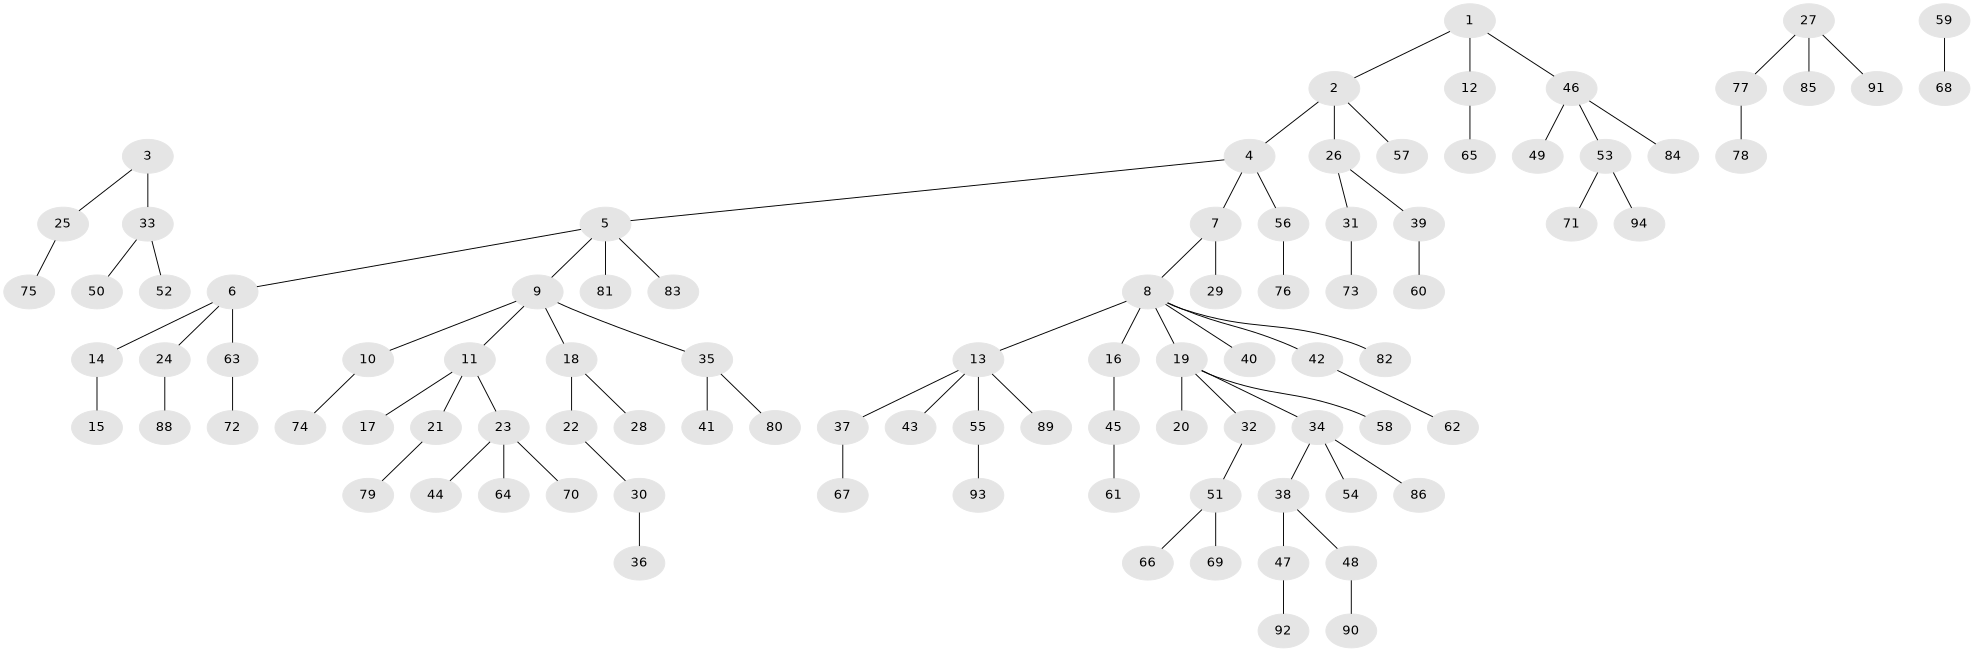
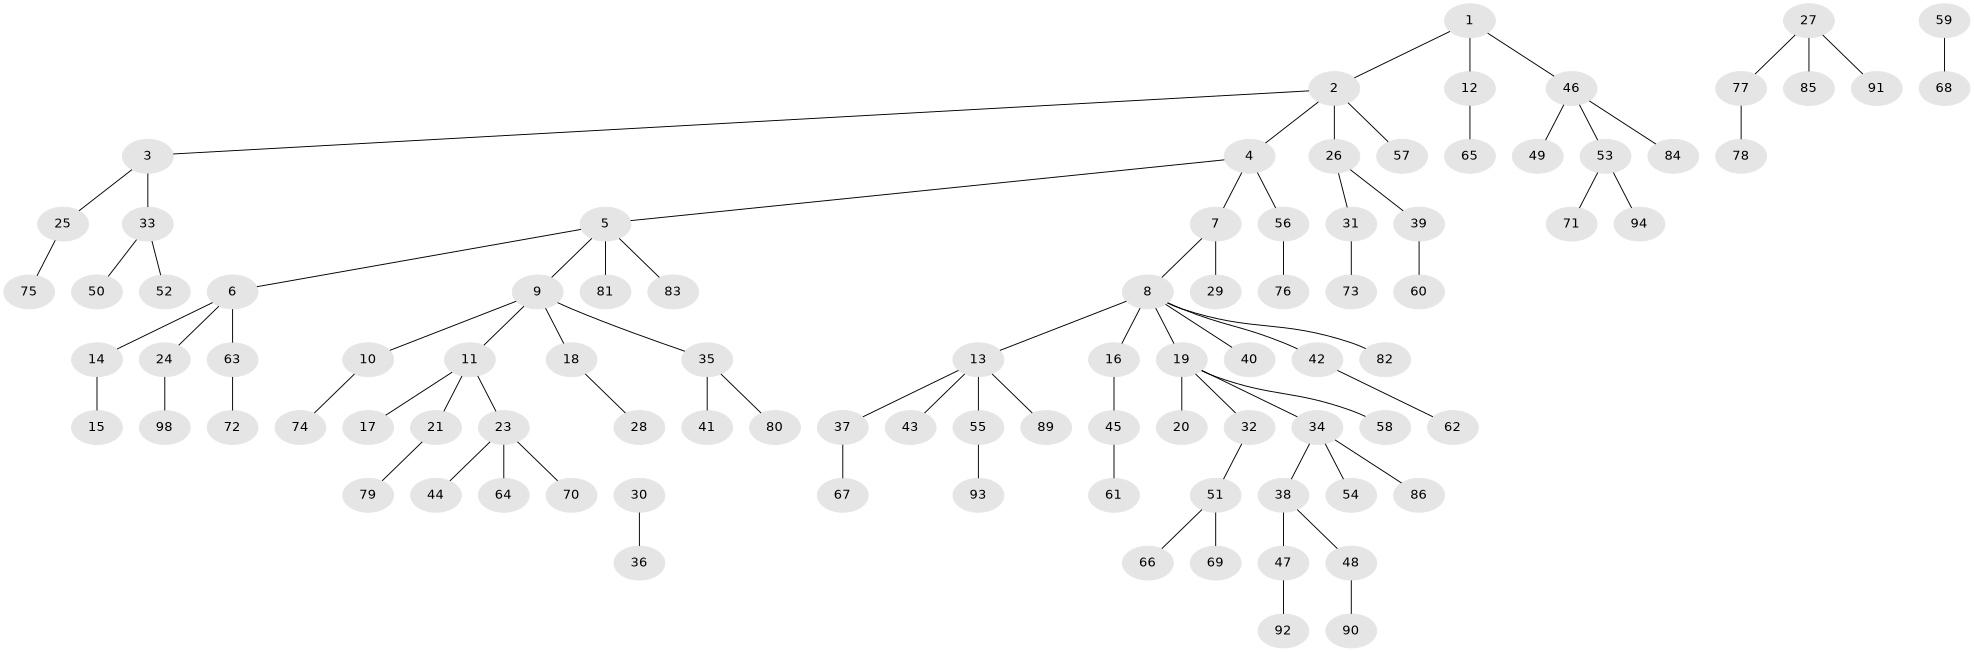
edge "2" -- "3": added
node "88": label "88" -> "98"
node "22": removed
